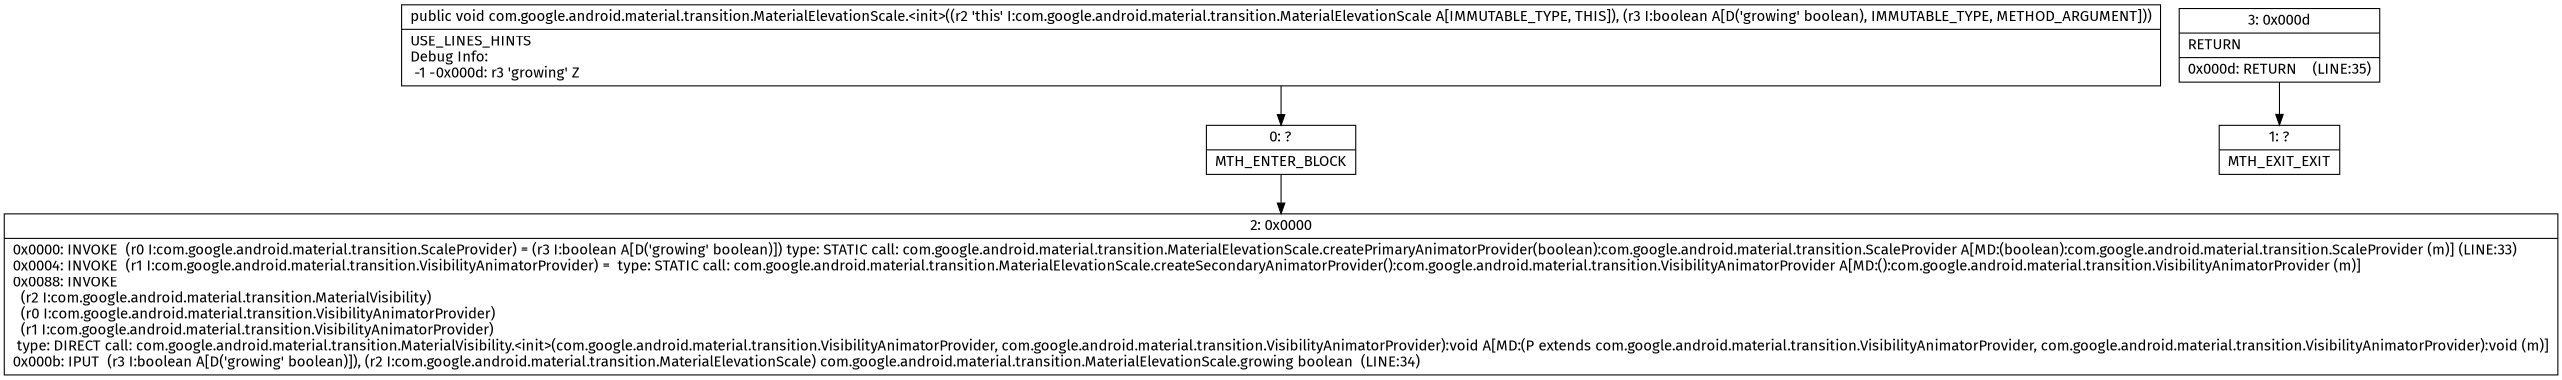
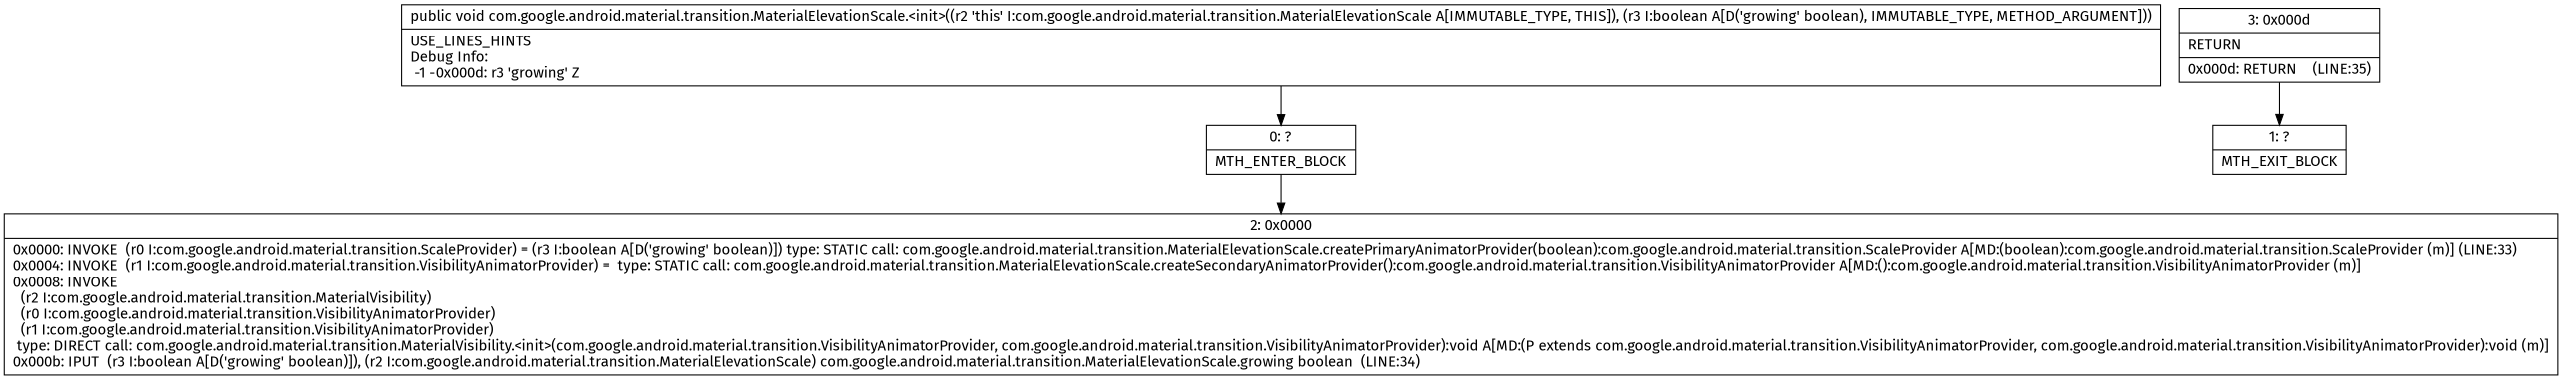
node "1: ?": text "MTH_EXIT_EXIT" -> "MTH_EXIT_BLOCK"
node "2: 0x0000": text "0x0088: INVOKE" -> "0x0008: INVOKE"
